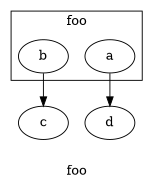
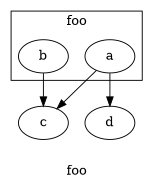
edge "a" -> "c": added
